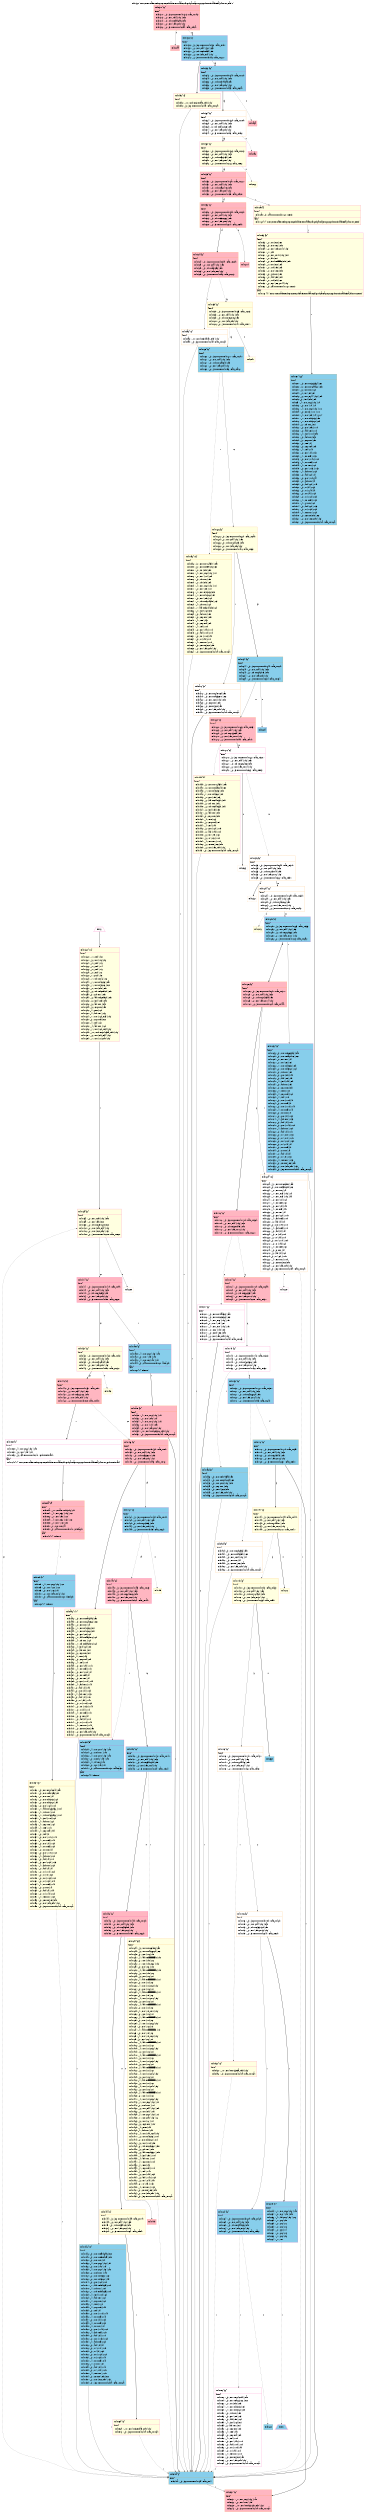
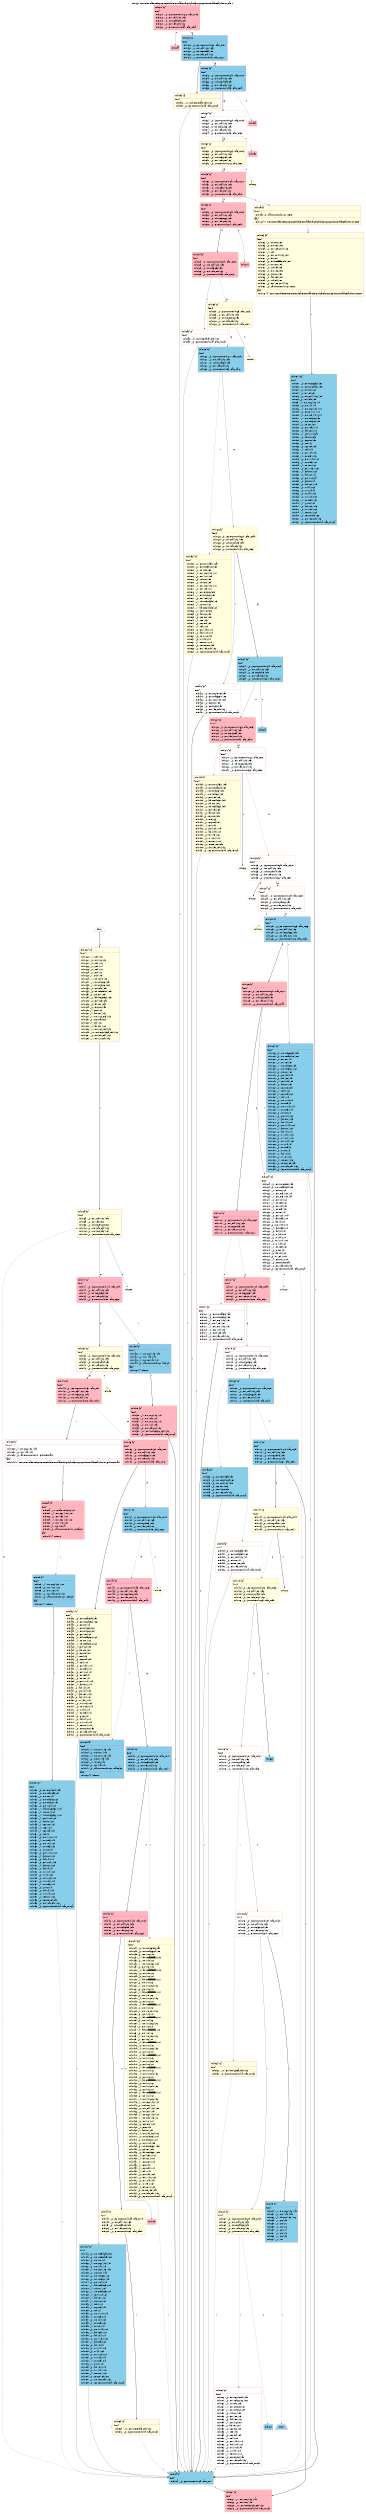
node "0x401f0c [151]": fillcolor lightyellow -> skyblue
node "0x401804 [28]": fillcolor skyblue -> lightyellow
